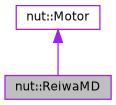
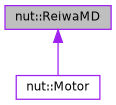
edge "nut::ReiwaMD" -> "nut::Motor": reversed
